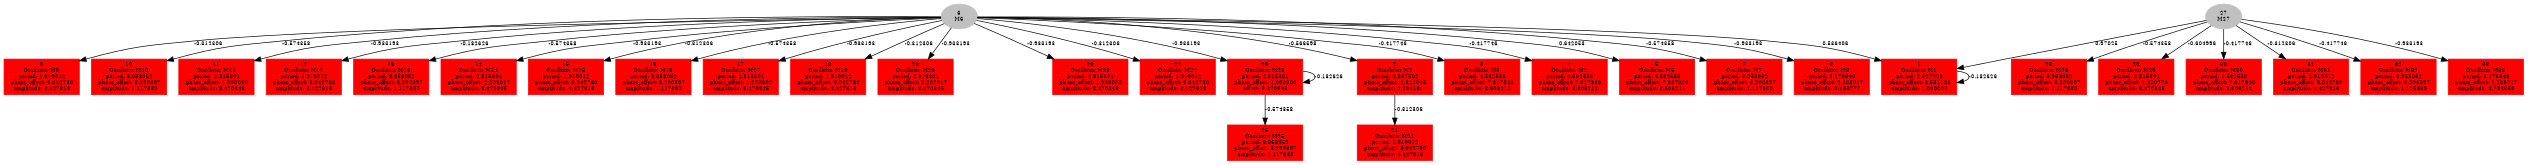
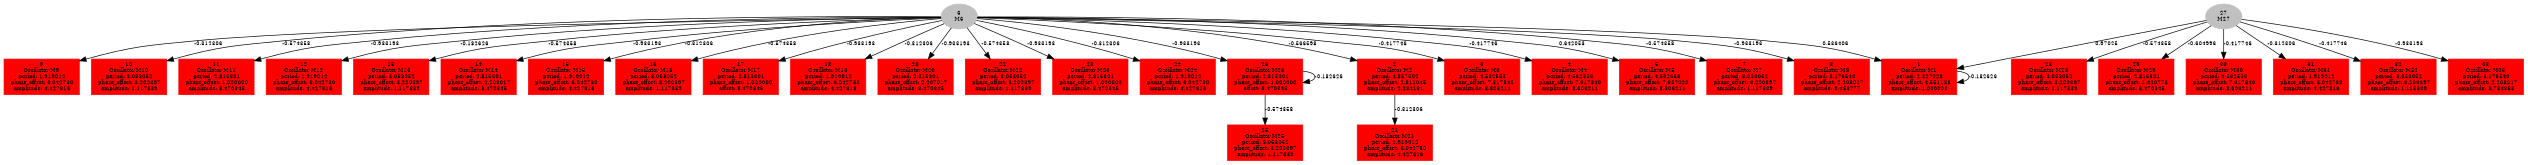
node "22": added
node "17": text "amplitude: 8.470345" -> "offset: 8.470345"
